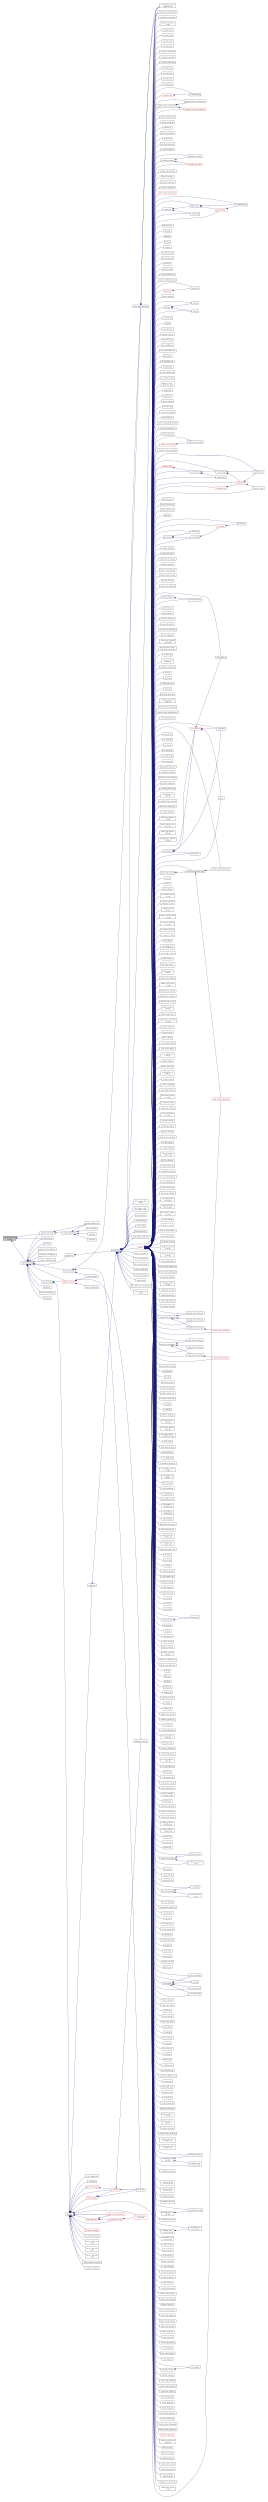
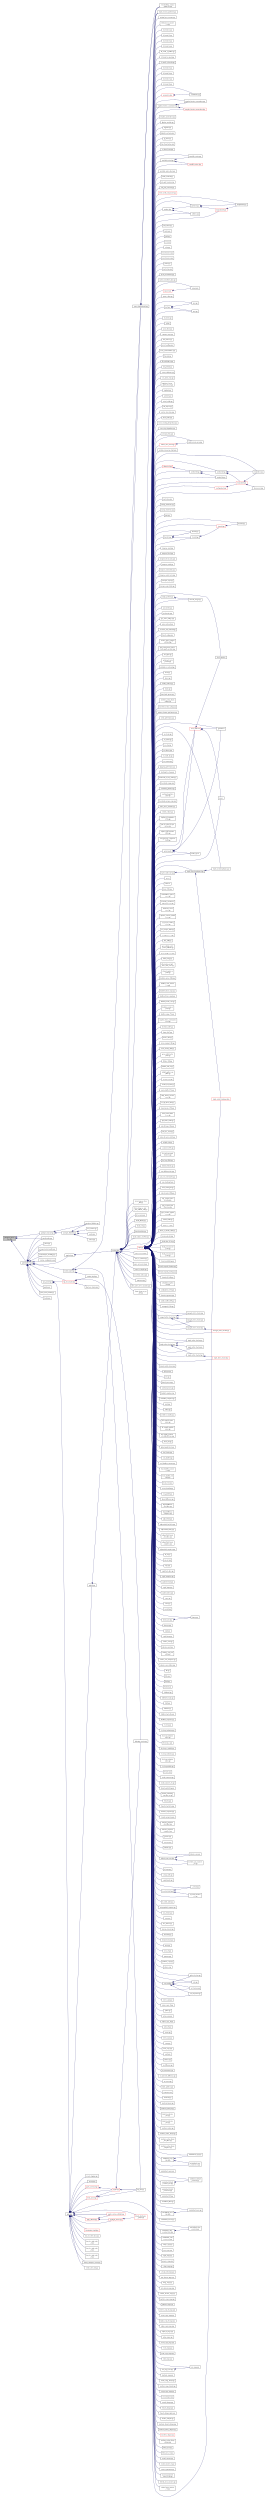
node "uninitialized_default _construct.cpp": added
